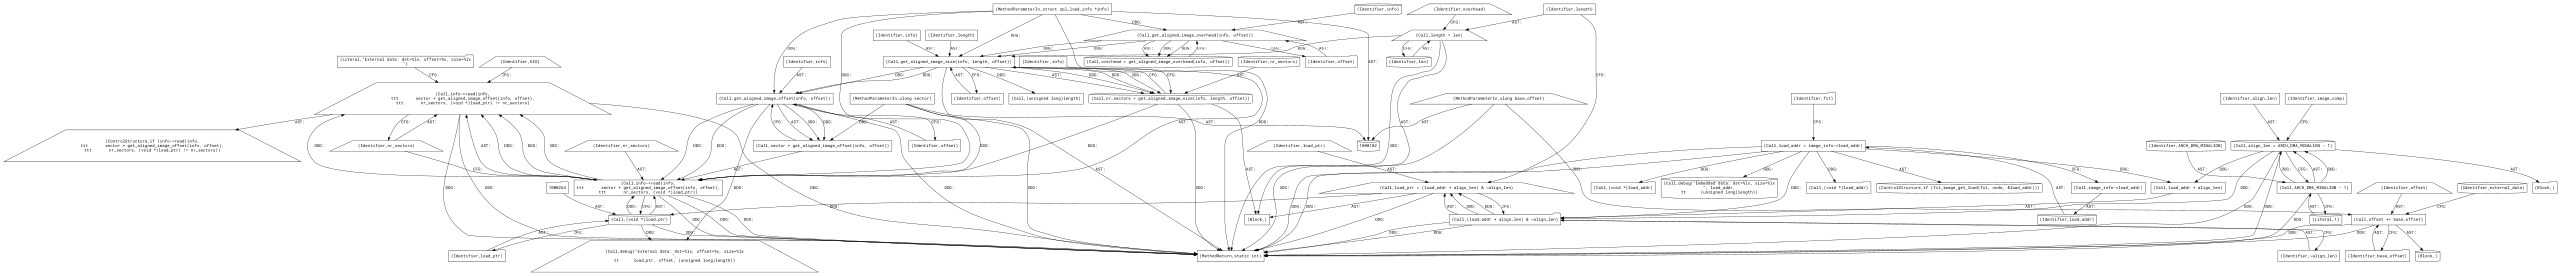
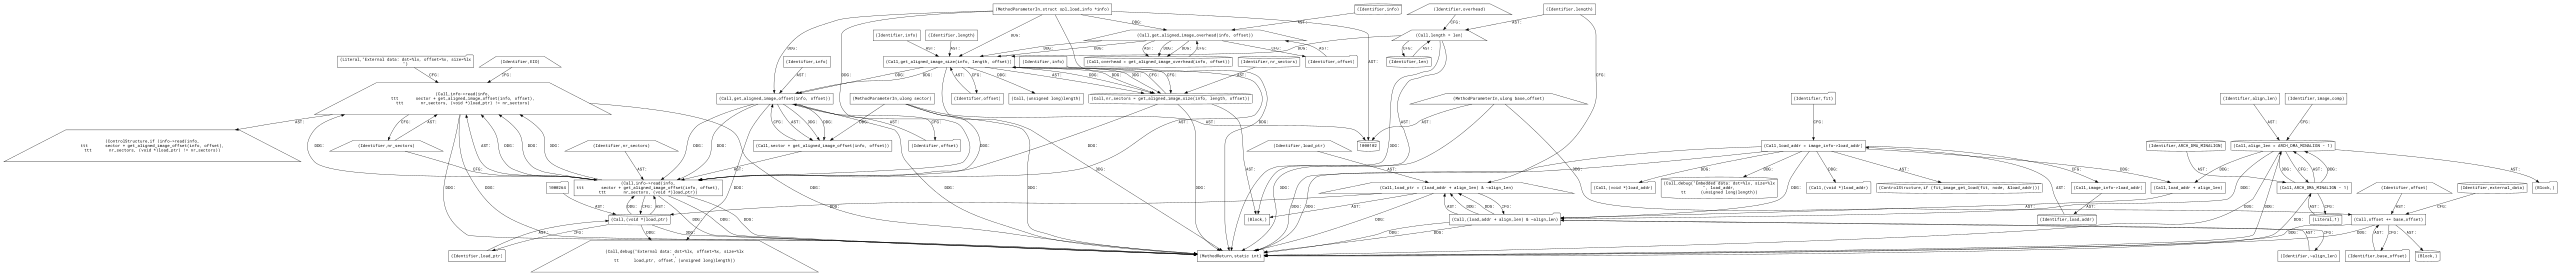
edge "(Call,get_aligned_image_size(info, length, offset))" -> "(MethodReturn,static int)": label "AST: " -> "DDG: "
